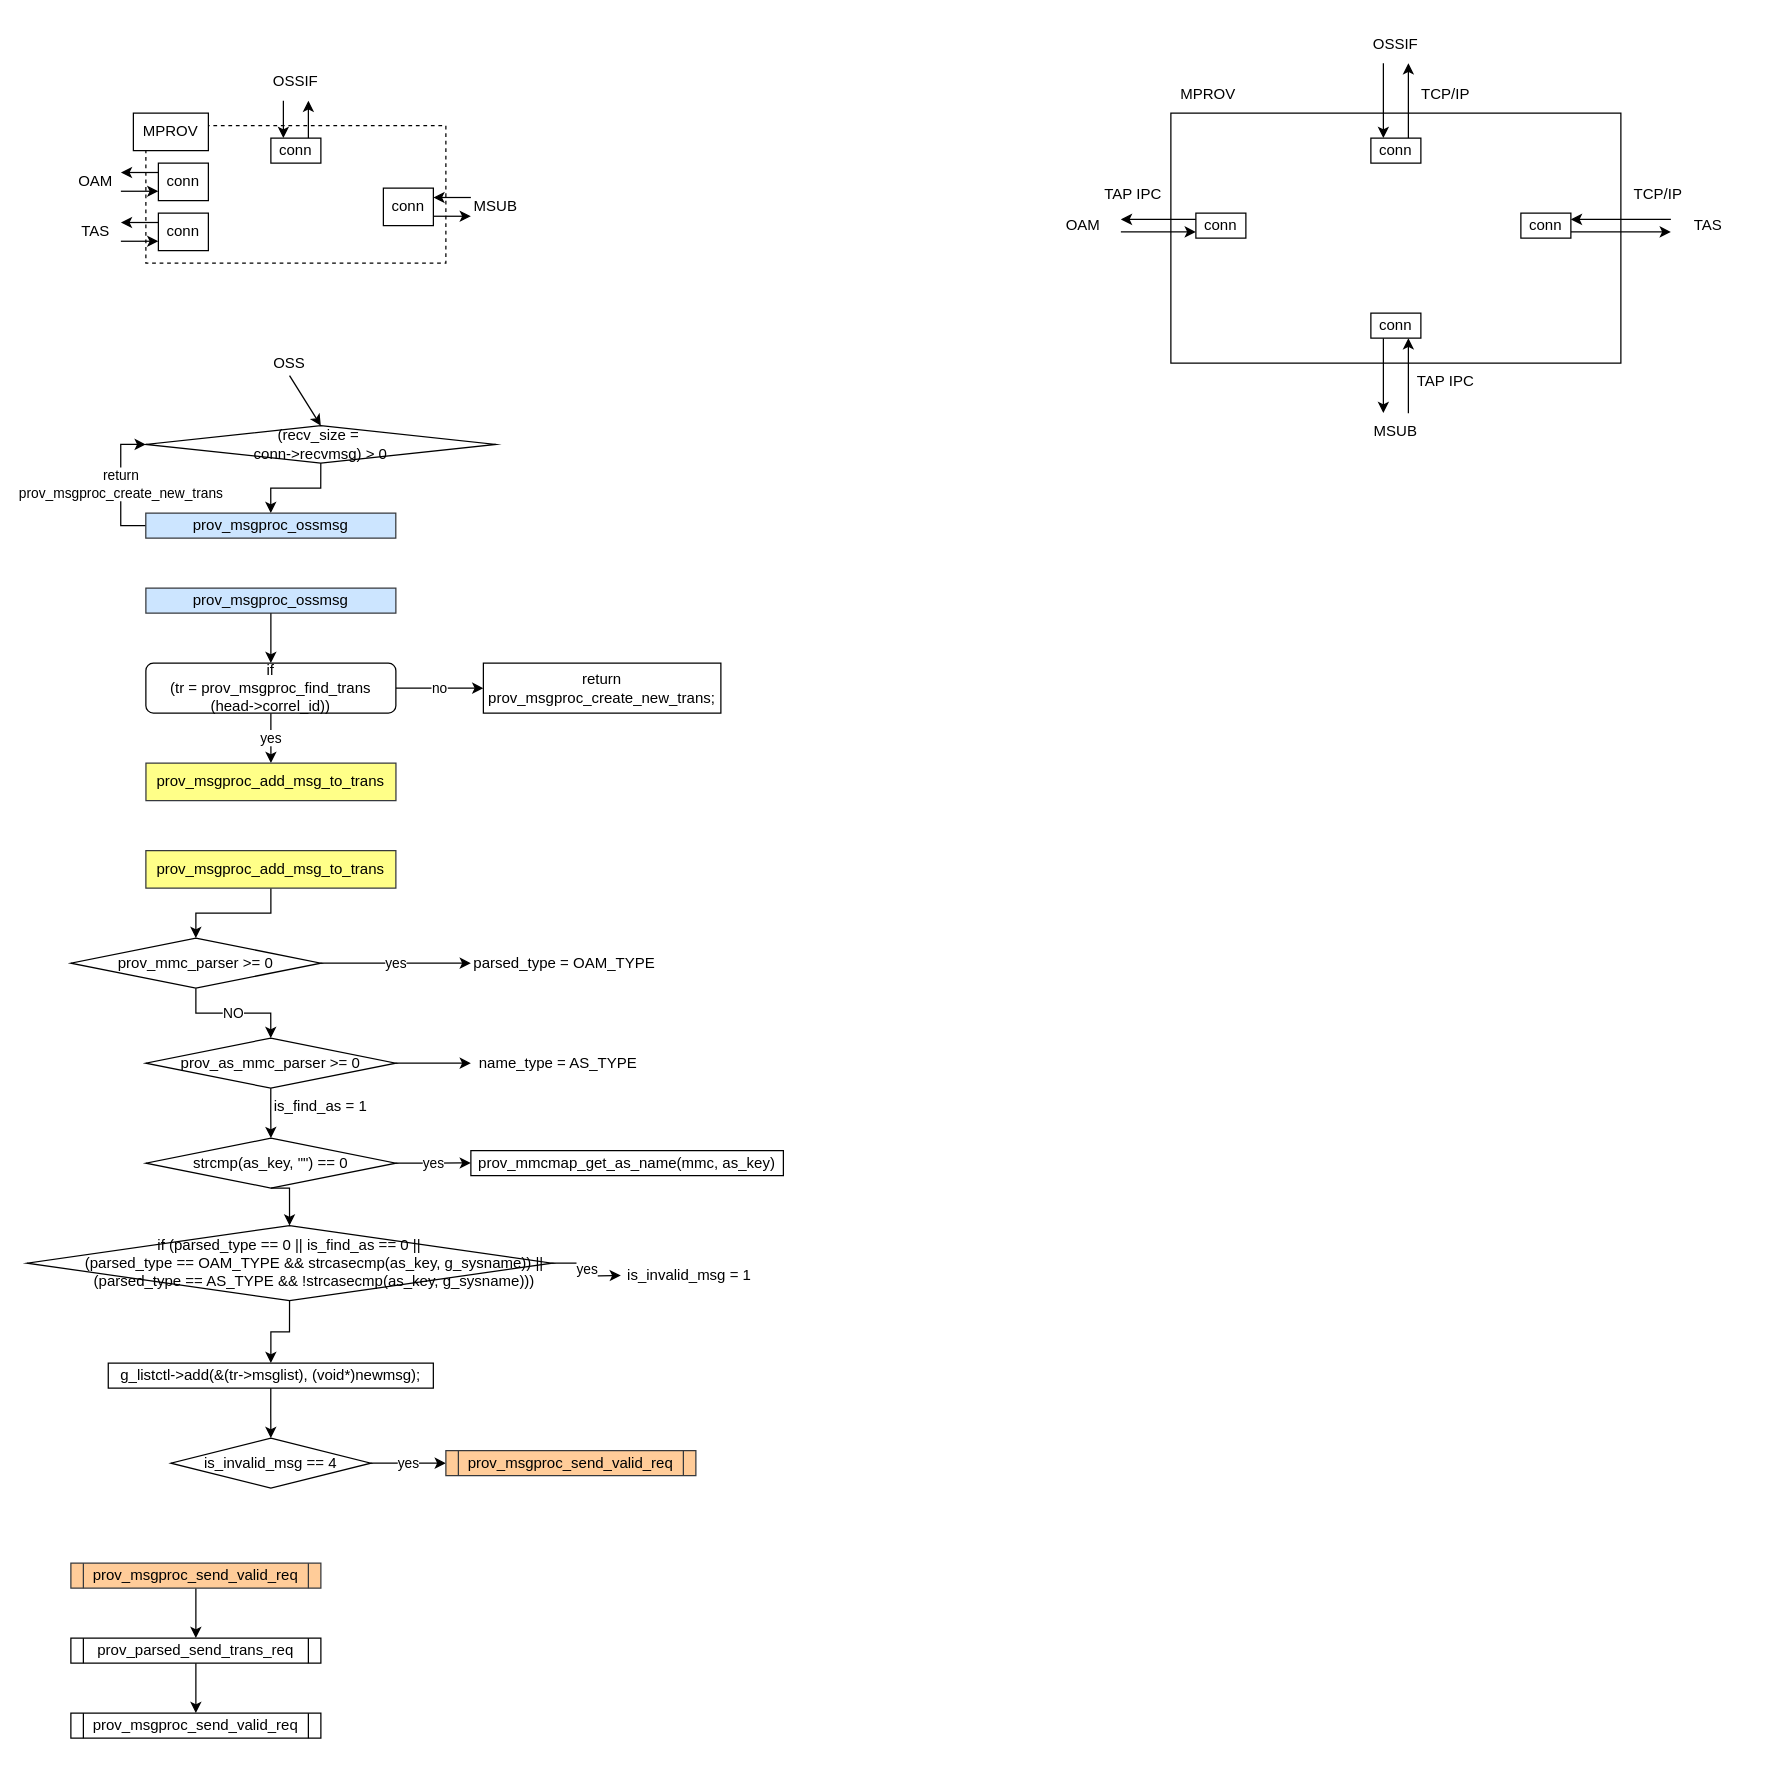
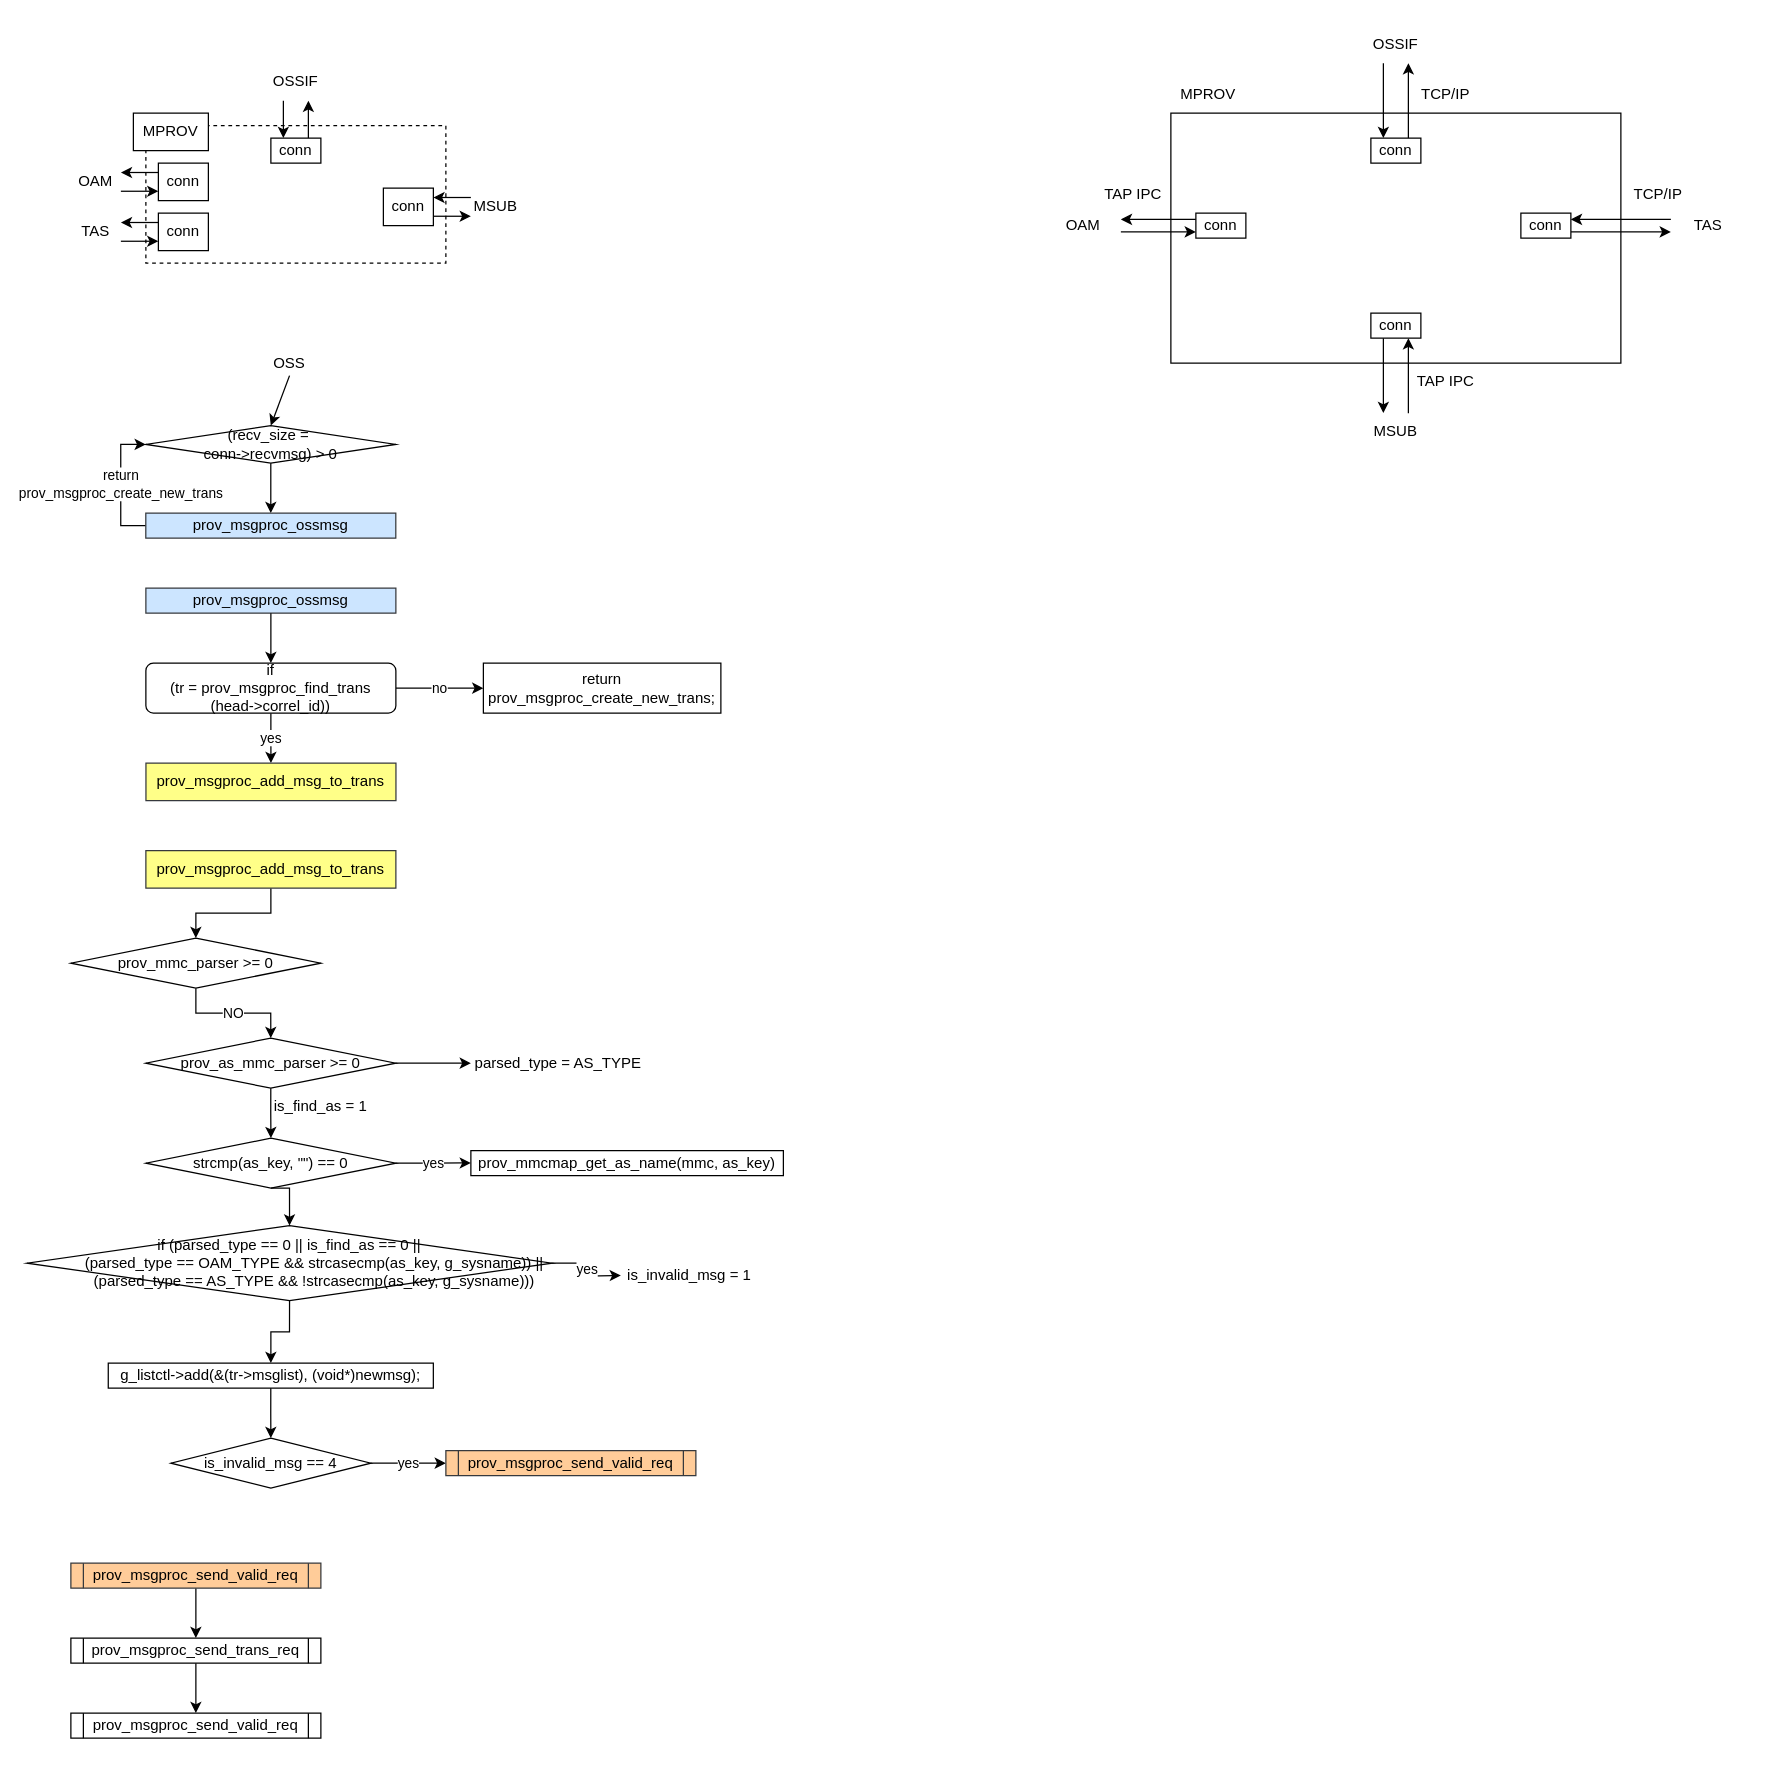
node "(recv_size = conn->recvmsg) > 0": size 350x38 -> 250x38
edge "prov_mmc_parser >= 0" -> "parsed_type = OAM_TYPE": removed, label "yes"
node "parsed_type = OAM_TYPE": removed
node "name_type = AS_TYPE": label "name_type = AS_TYPE" -> "parsed_type = AS_TYPE"
node "prov_parsed_send_trans_req": label "prov_parsed_send_trans_req" -> "prov_msgproc_send_trans_req"
